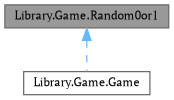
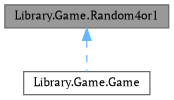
node "Library.Game.Random0or1": label "Library.Game.Random0or1" -> "Library.Game.Random4or1"
